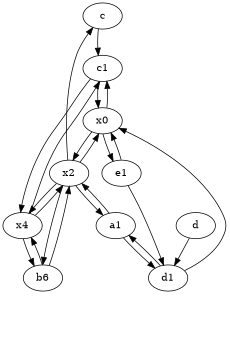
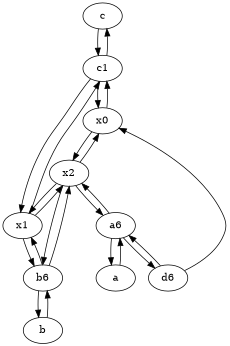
edge "x2" -> "c": now "c1" -> "c"
node "e1": removed
node "x4": label "x4" -> "x1"
node "a1": label "a1" -> "a6"
node "d": removed
node "a": added
node "d1": label "d1" -> "d6"
node "b": added
